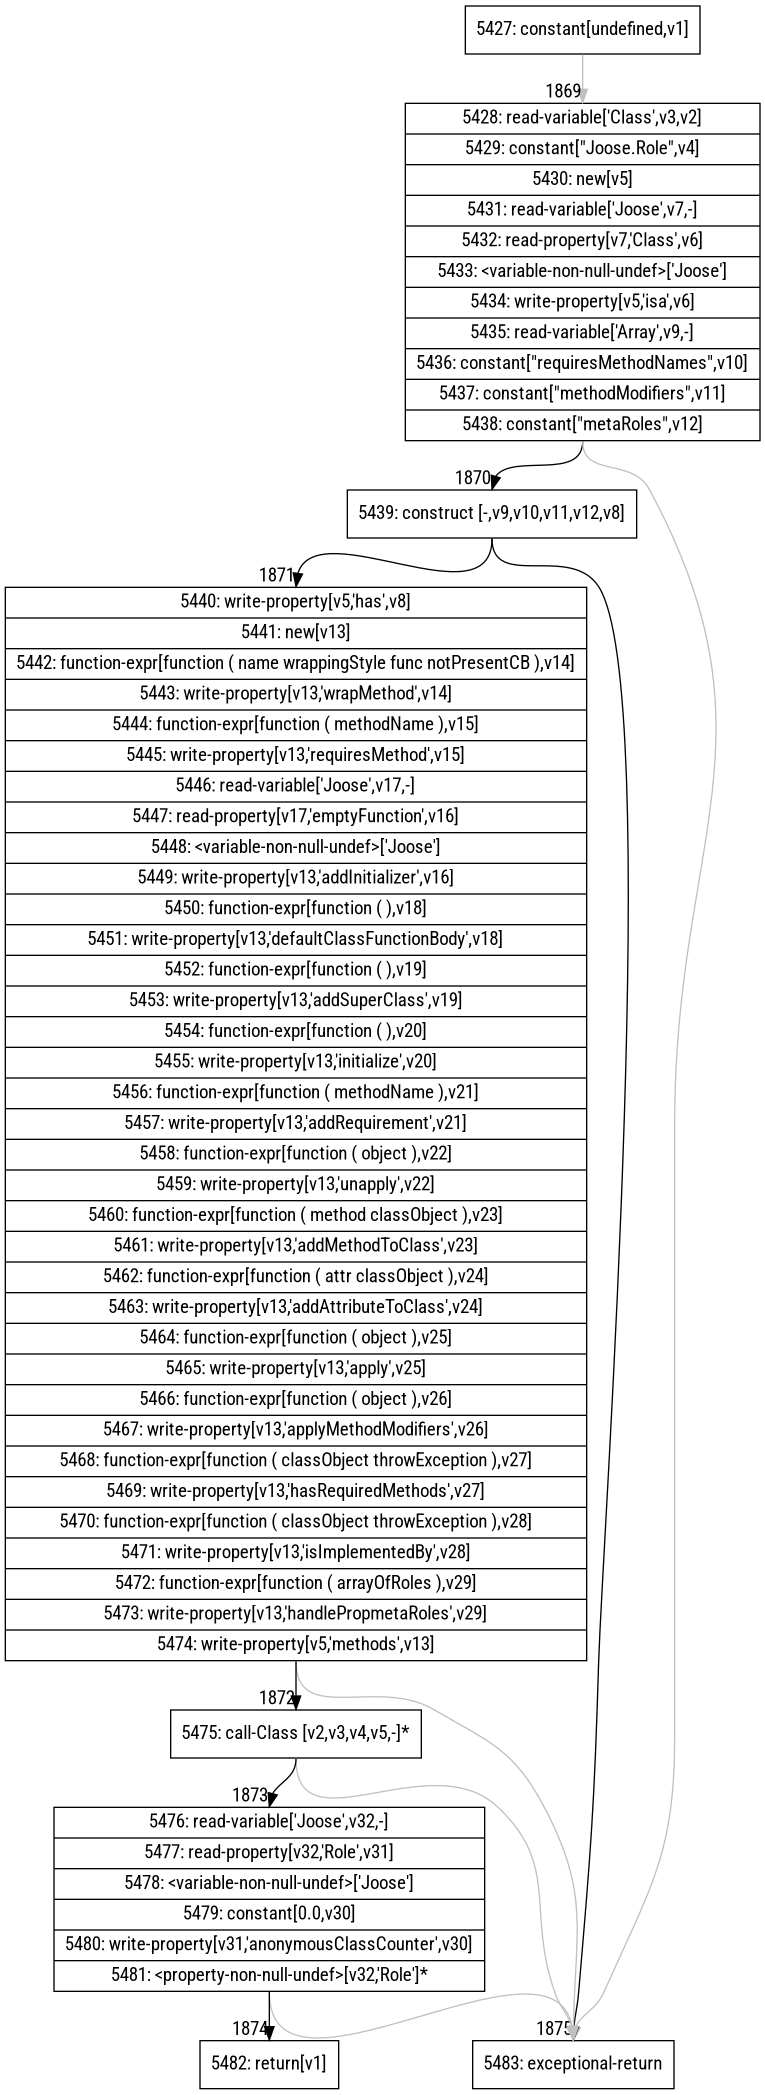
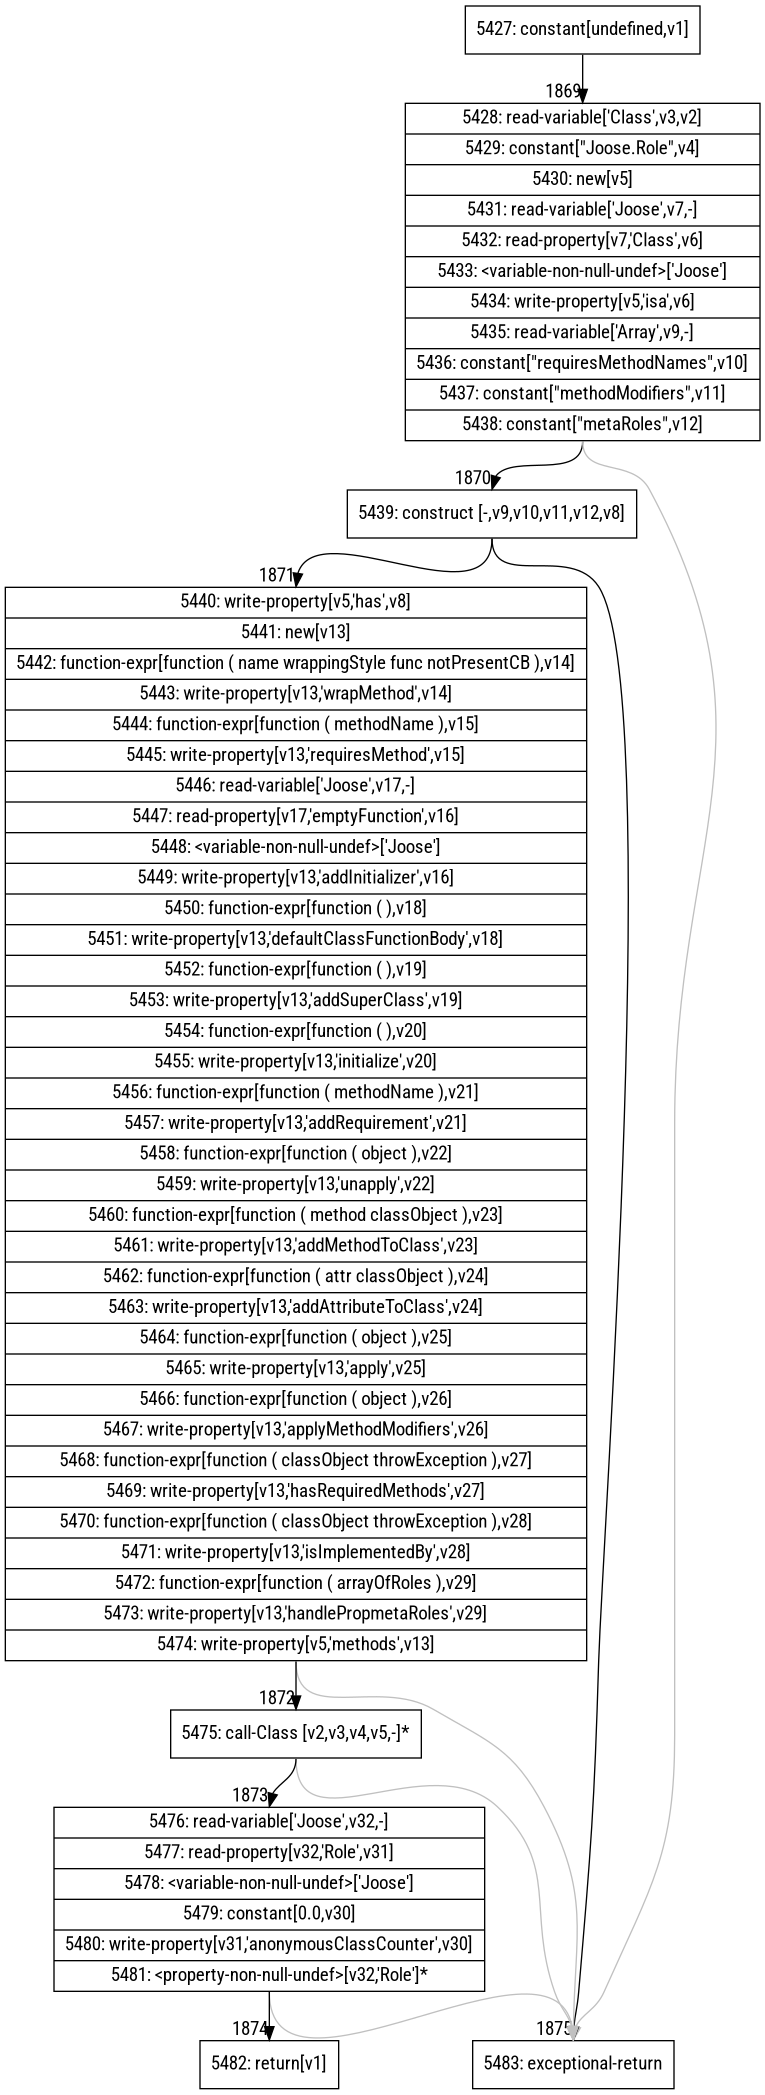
edge "5427: constant[undefined,v1]" -> "5428: read-variable['Class',v3,v2]": color gray -> black
